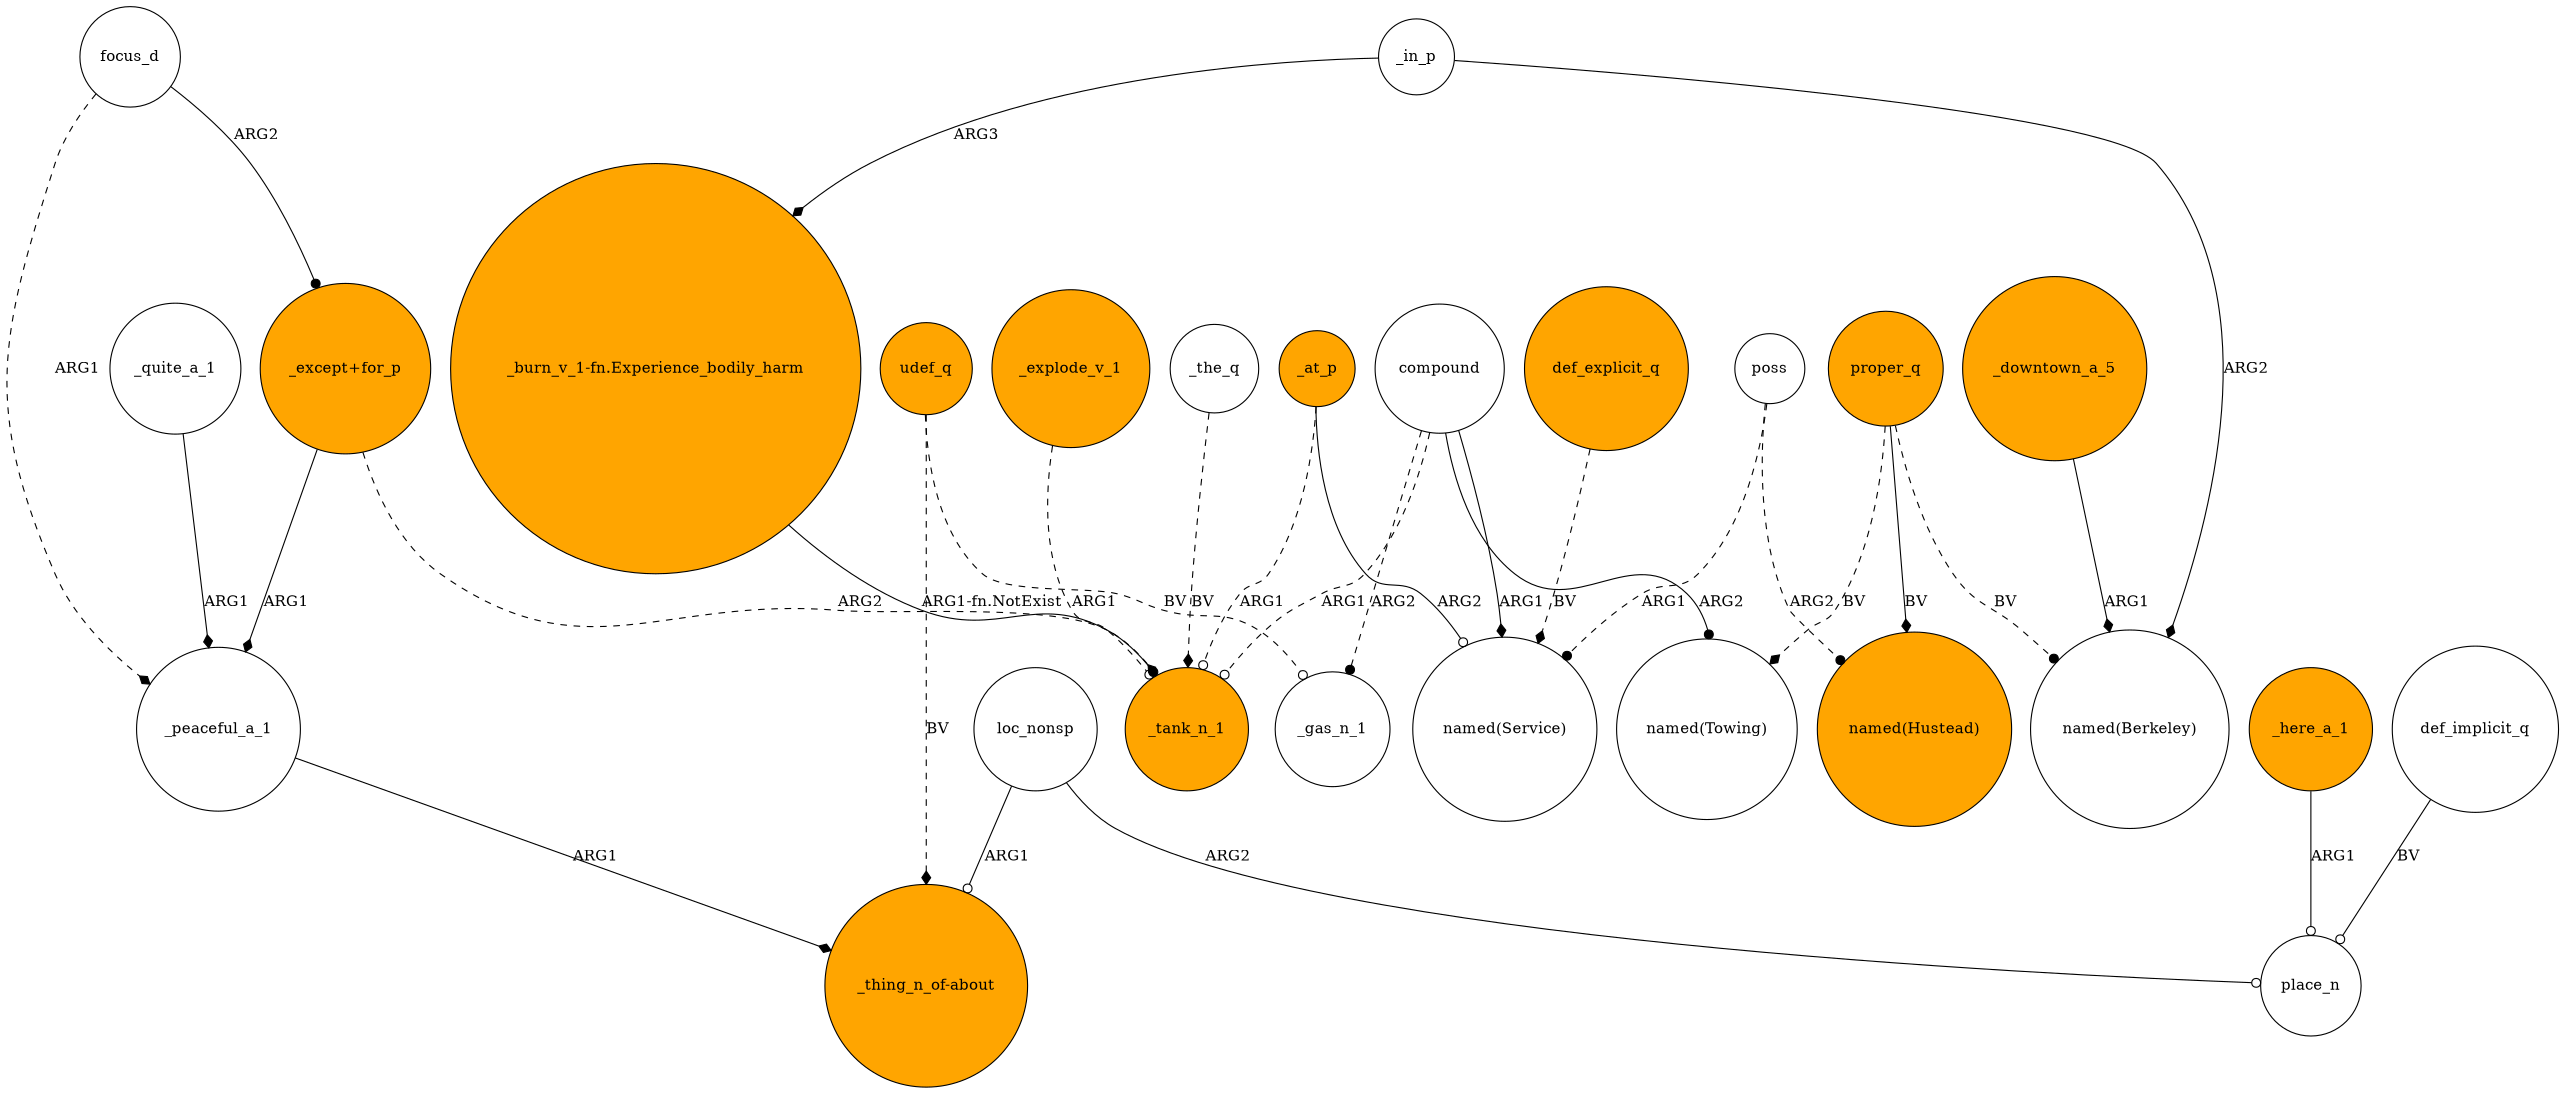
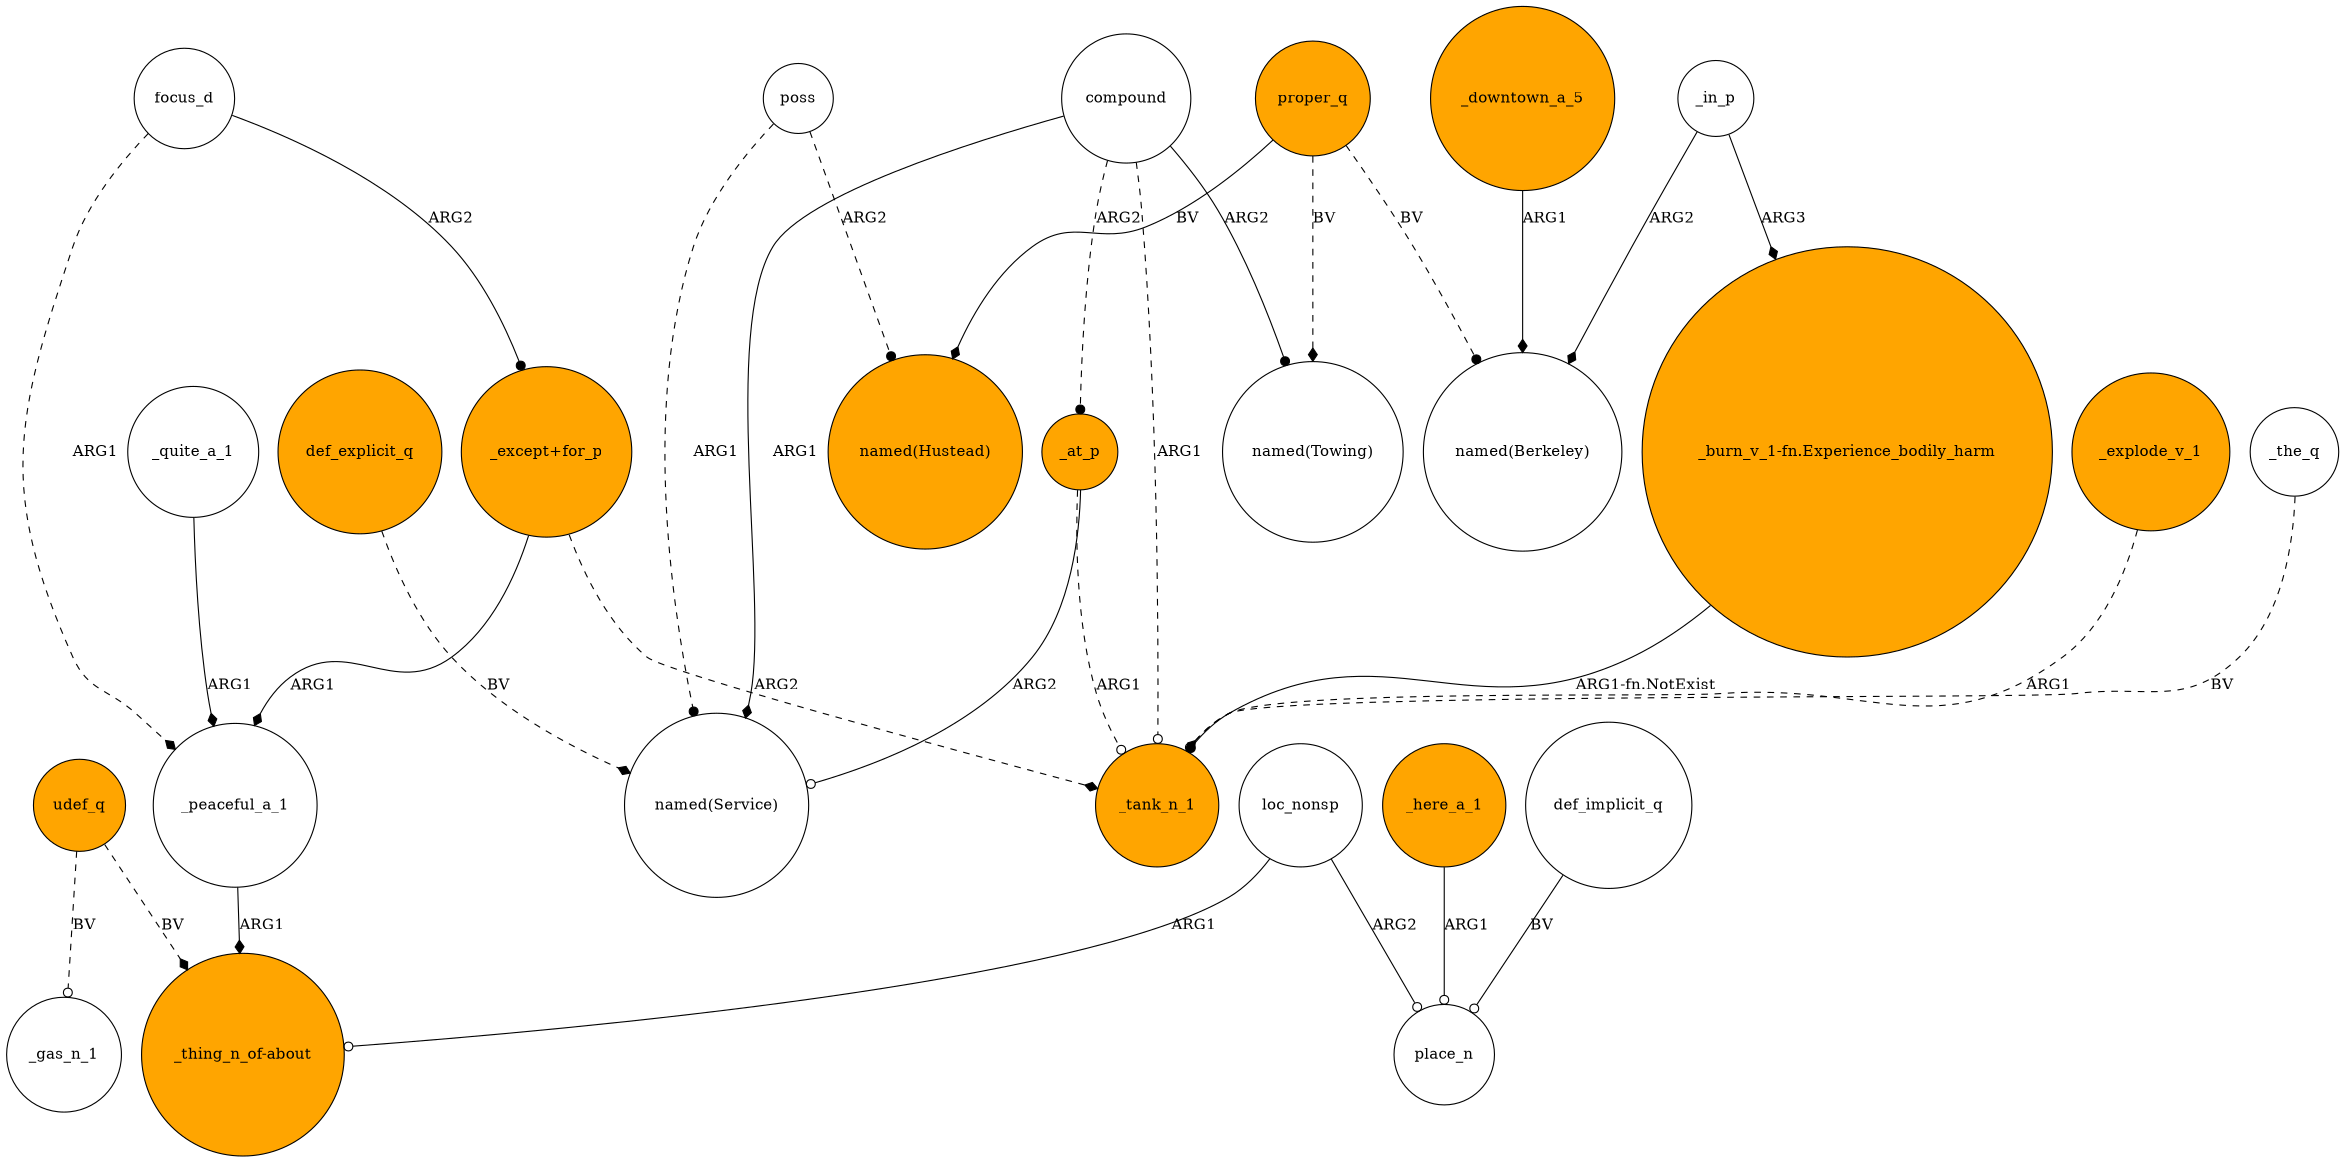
edge "compound" -> "_gas_n_1": now "compound" -> "_at_p"
